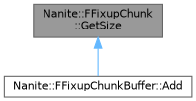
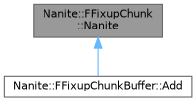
node "Nanite::FFixupChunk ::GetSize": label "Nanite::FFixupChunk ::GetSize" -> "Nanite::FFixupChunk ::Nanite"
